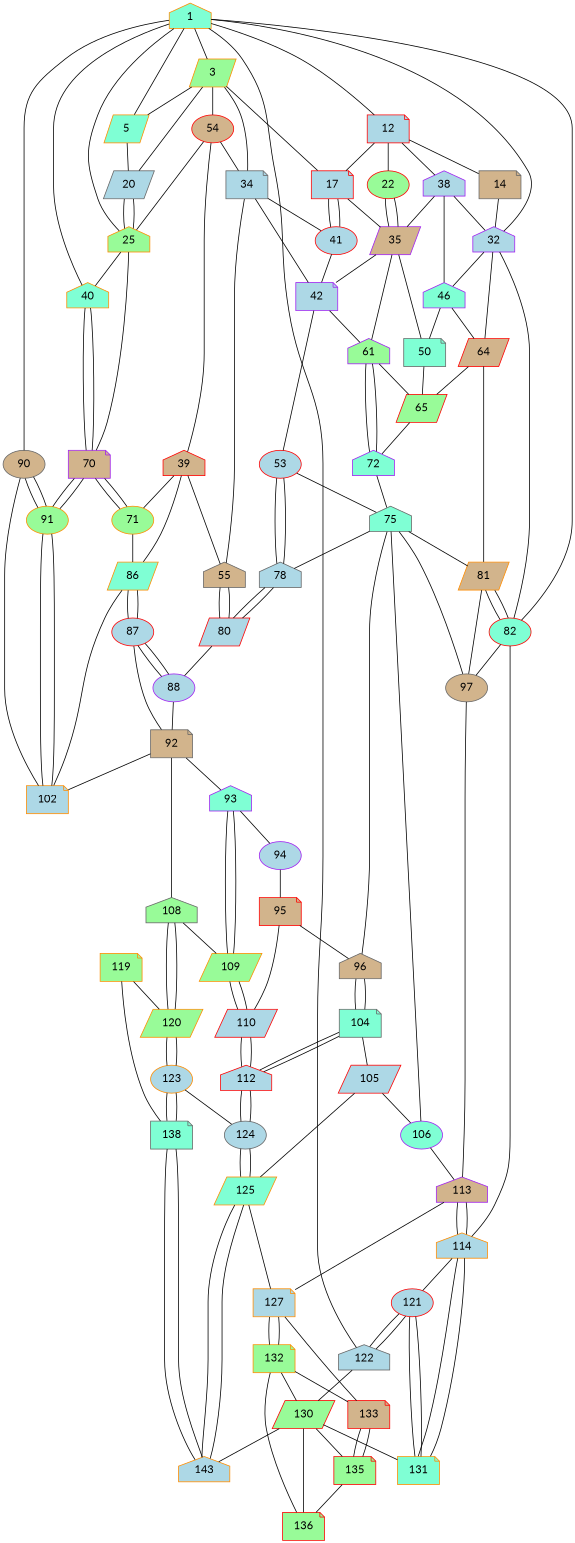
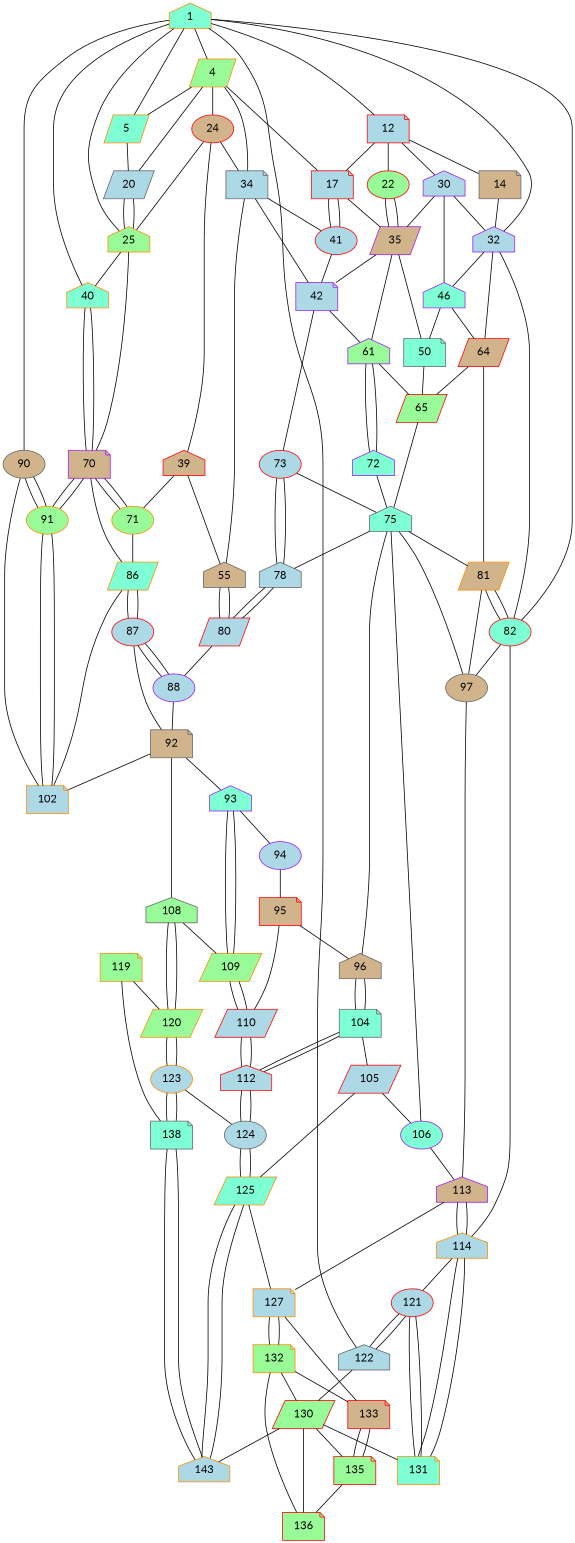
node "3": label "3" -> "4"
node "54": label "54" -> "24"
node "38": label "38" -> "30"
edge "65" -- "72": now "65" -- "75"
node "53": label "53" -> "73"
edge "39" -- "86": now "70" -- "86"
